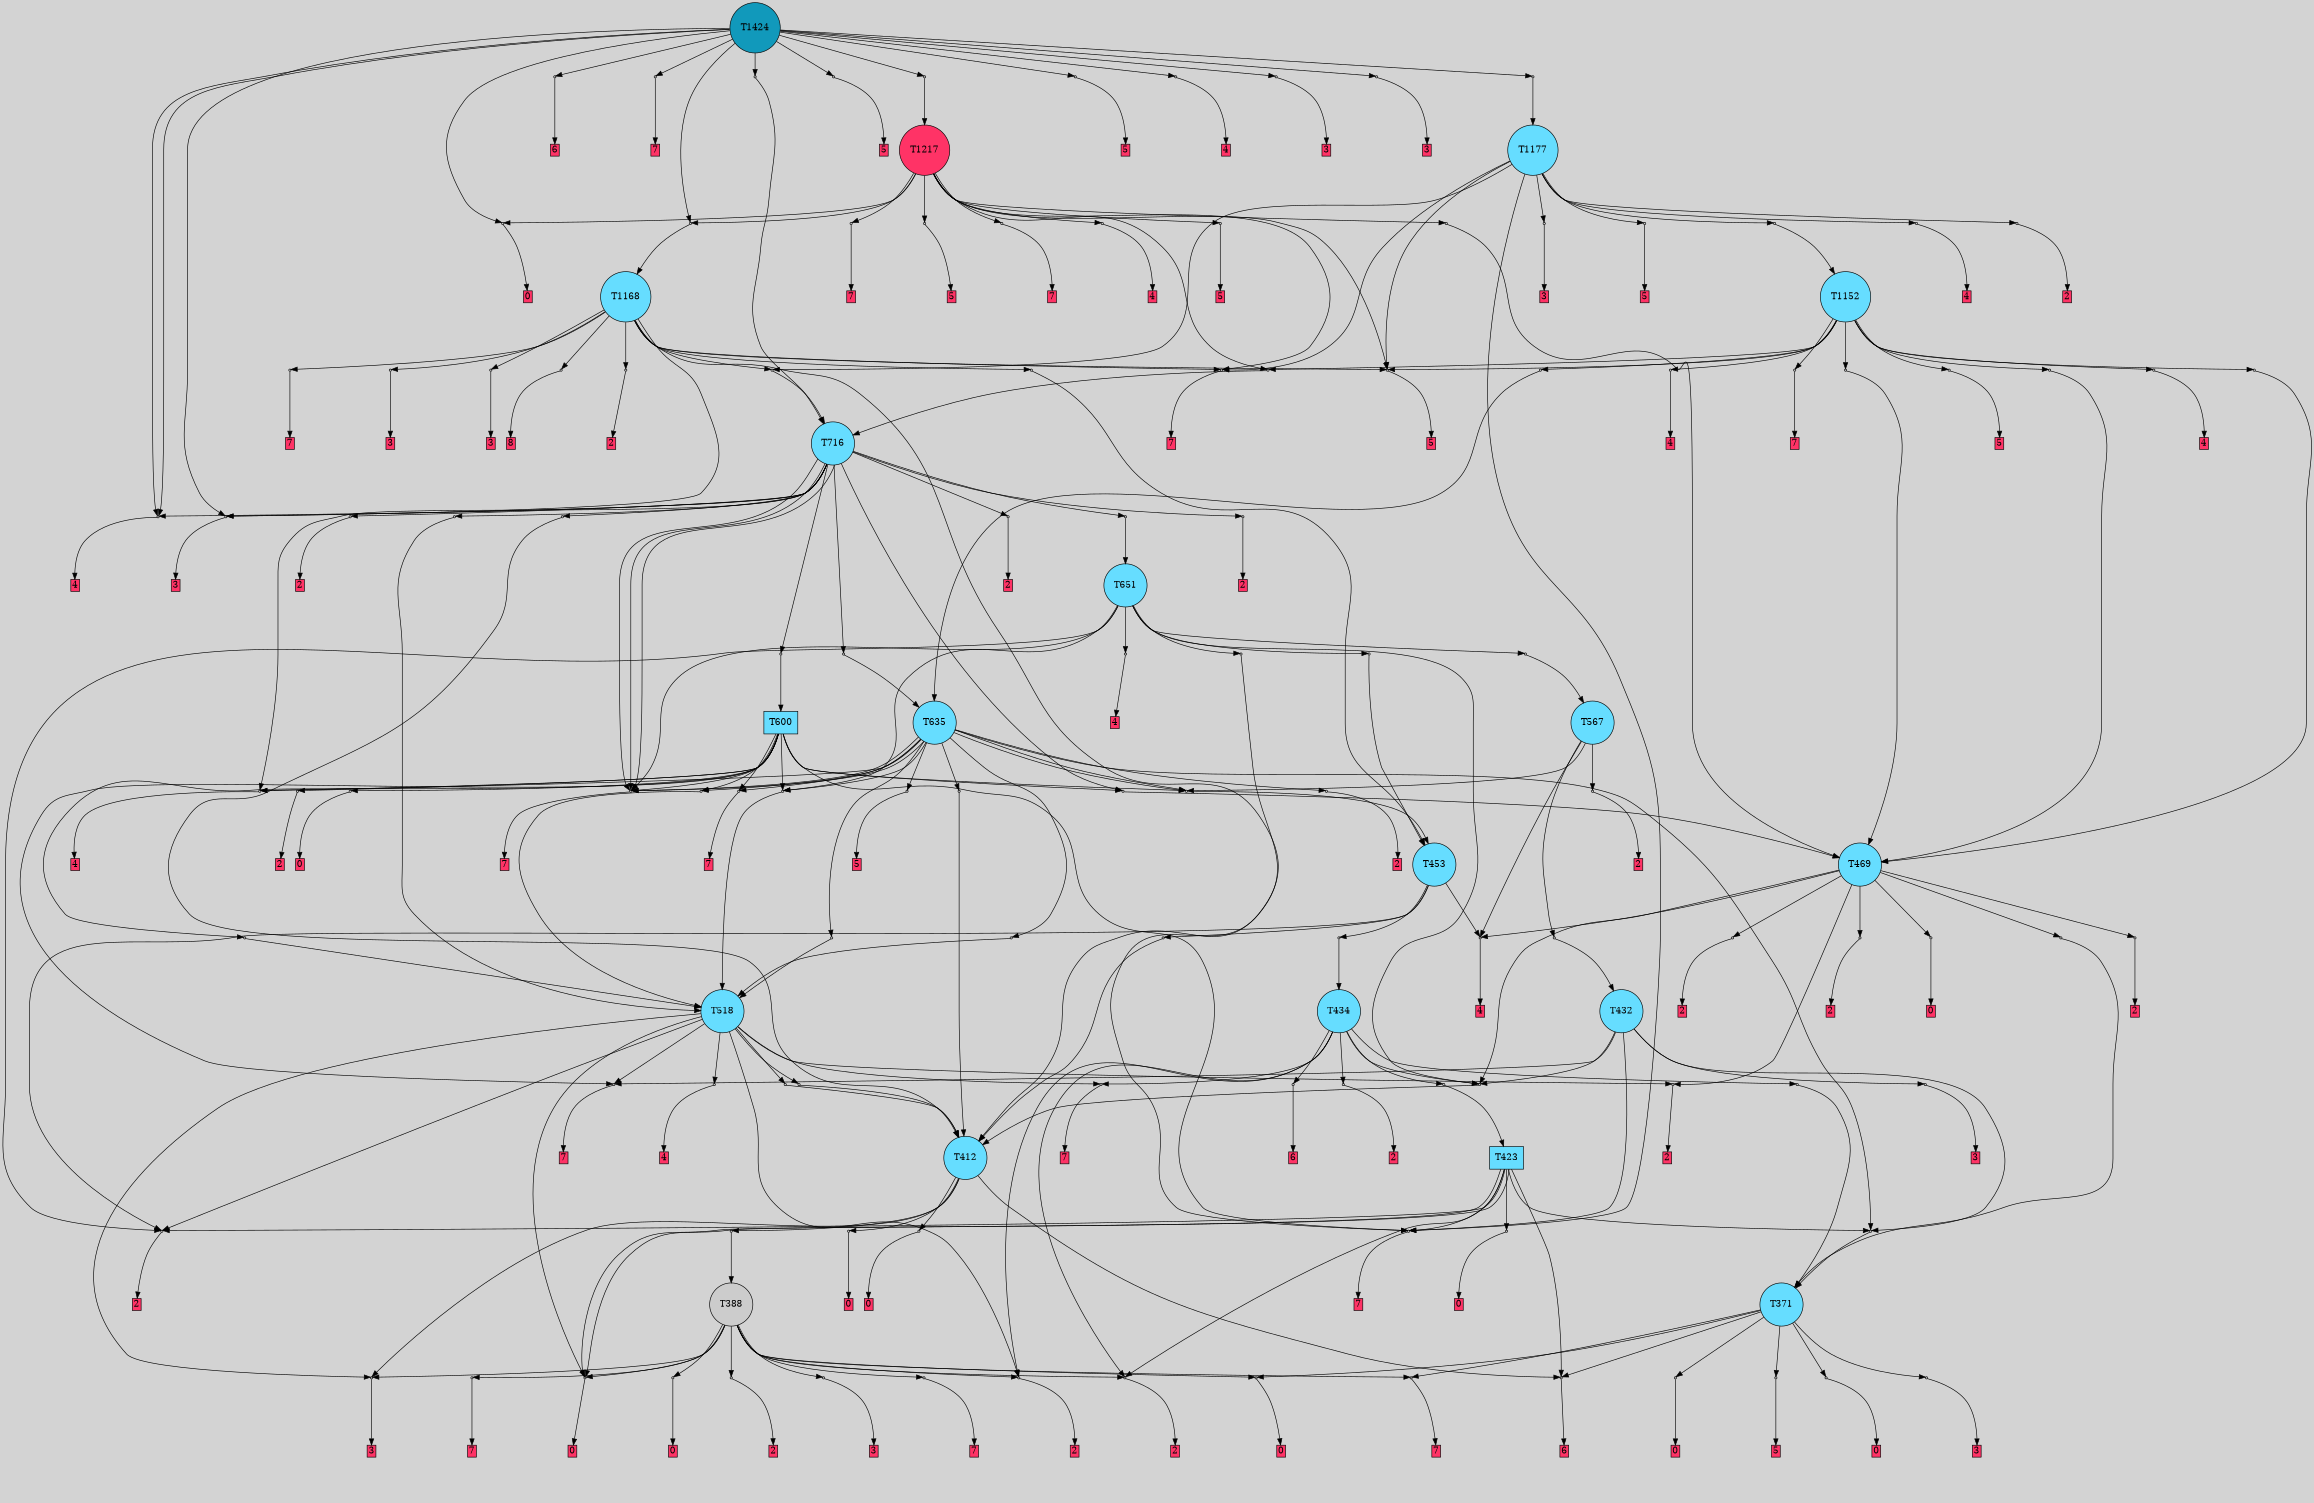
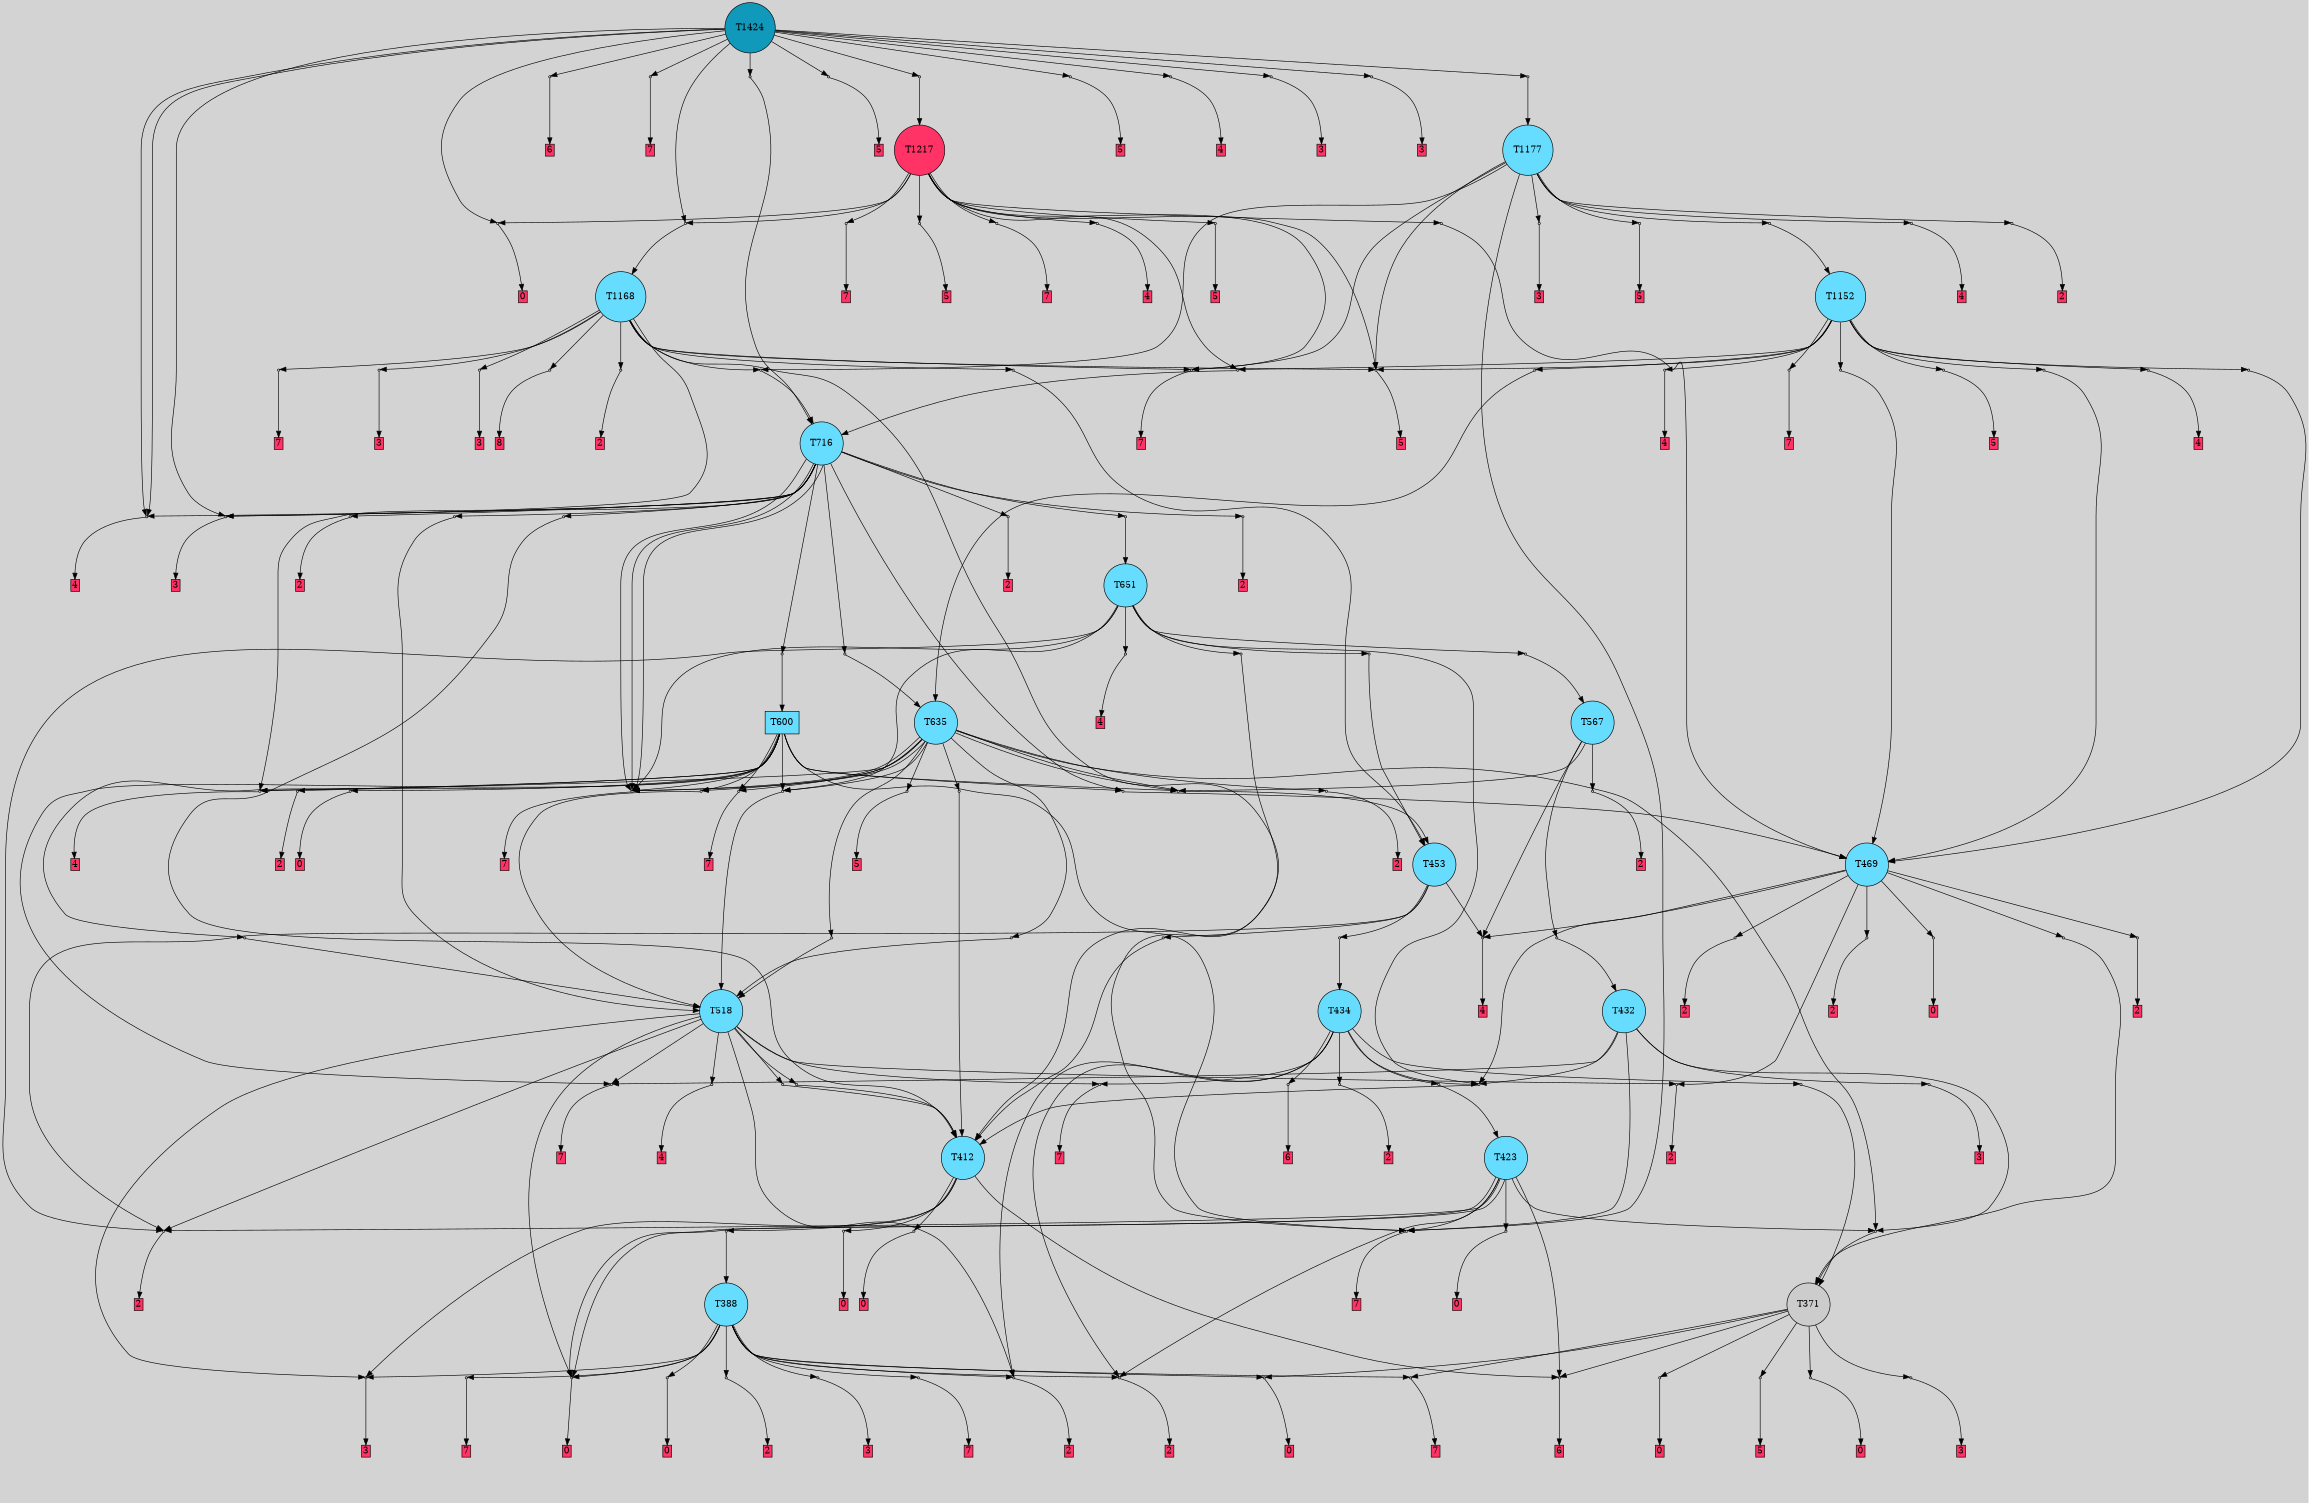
node "T423": shape box -> circle
node "T388": fillcolor #cccccc -> #66ddff
node "T371": fillcolor #66ddff -> #cccccc
